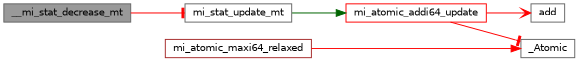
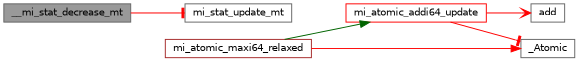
edge "mi_stat_update_mt" -> "mi_atomic_addi64_update": now "mi_atomic_maxi64_relaxed" -> "mi_atomic_addi64_update"
